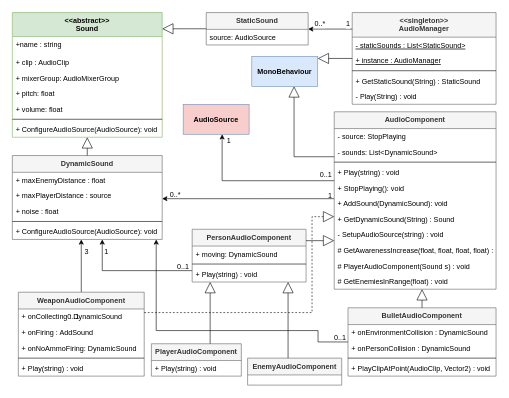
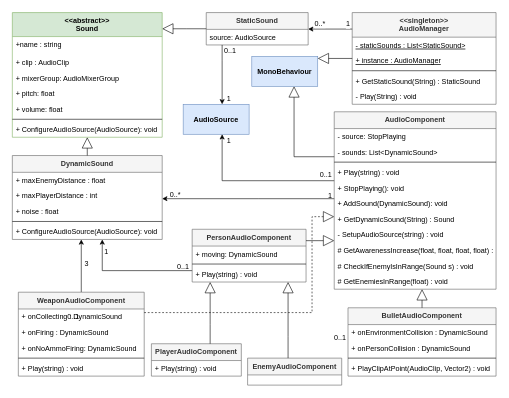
edge "StaticSound" -> "AudioSource": added, labels "0..1", "1"
node "AudioSource": fillcolor #f8cecc -> #dae8fc
node "+ maxPlayerDistance : source": label "+ maxPlayerDistance : source" -> "+ maxPlayerDistance : int"
node "3": moved (90, 252) -> (90, 264)
node "# PlayerAudioComponent(Sound s) : void": label "# PlayerAudioComponent(Sound s) : void" -> "# CheckIfEnemyIsInRange(Sound s) : void"
edge "BulletAudioComponent" -> "DynamicSound": removed
node "+ onFiring : AddSound": label "+ onFiring : AddSound" -> "+ onFiring : DynamicSound"
